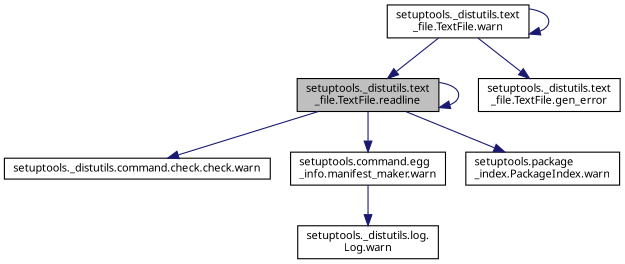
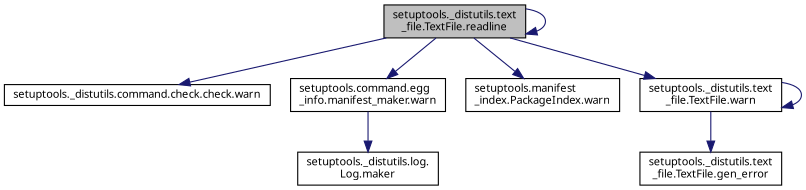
edge "setuptools._distutils.text _file.TextFile.warn" -> "setuptools._distutils.text _file.TextFile.readline": reversed
node "setuptools.package _index.PackageIndex.warn": label "setuptools.package _index.PackageIndex.warn" -> "setuptools.manifest _index.PackageIndex.warn"
node "setuptools._distutils.log. Log.warn": label "setuptools._distutils.log. Log.warn" -> "setuptools._distutils.log. Log.maker"
